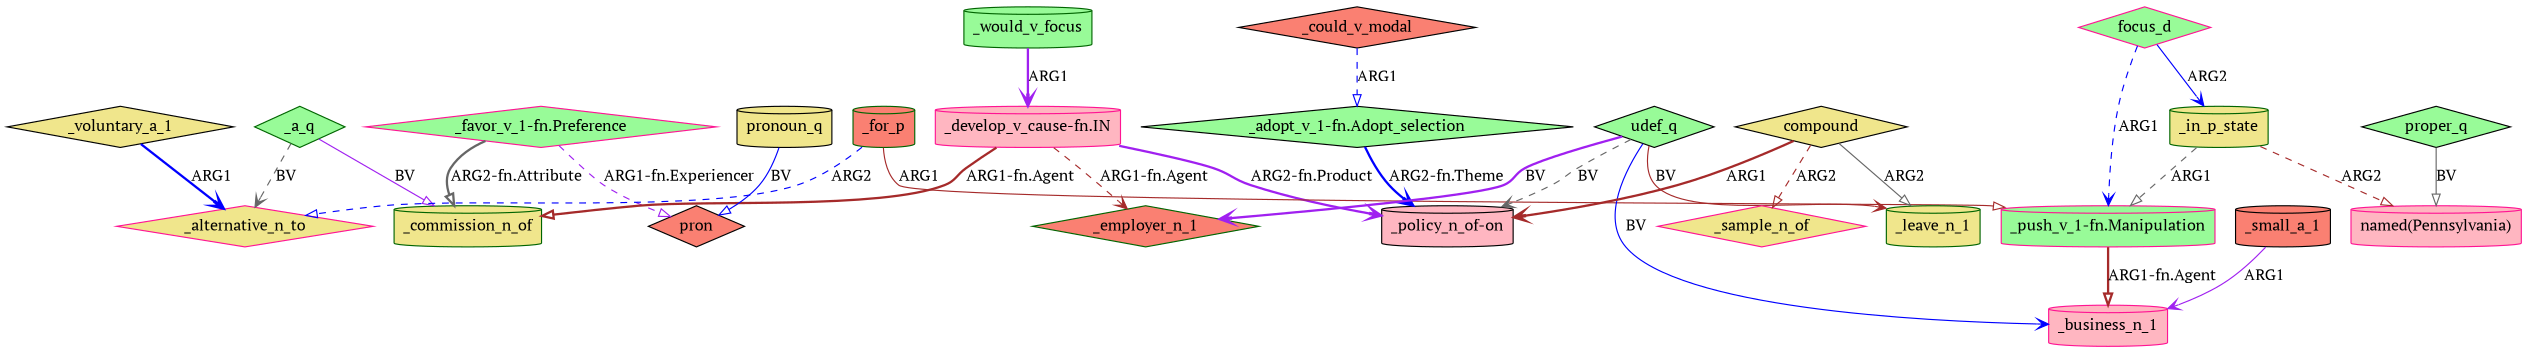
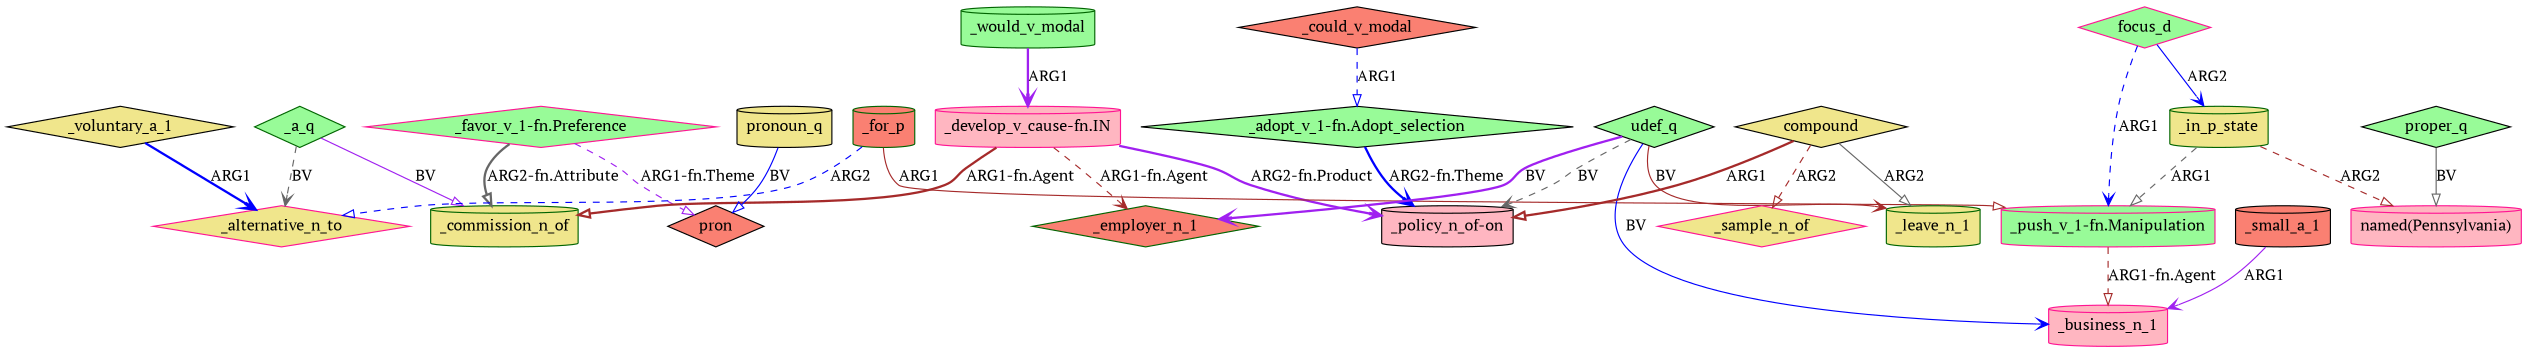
node "_would_v_focus": label "_would_v_focus" -> "_would_v_modal"
edge "_favor_v_1-fn.Preference" -> "pron": label "ARG1-fn.Experiencer" -> "ARG1-fn.Theme"
edge "compound" -> "_policy_n_of-on": arrowhead vee -> onormal
edge "_push_v_1-fn.Manipulation" -> "_business_n_1": style bold -> dashed
